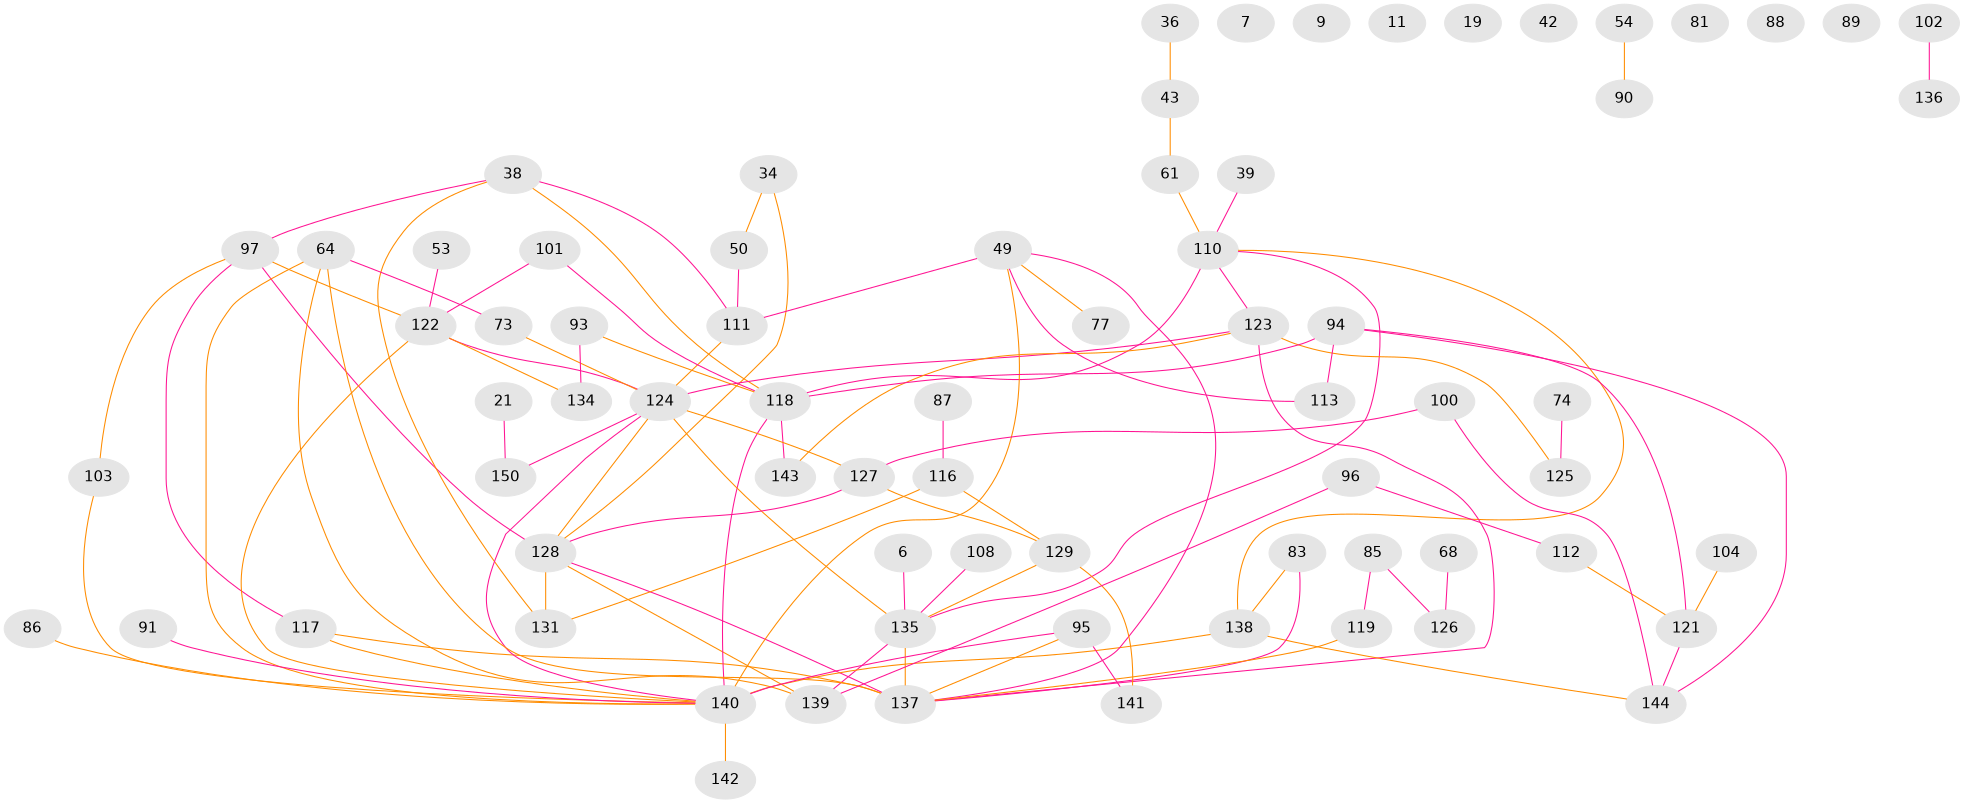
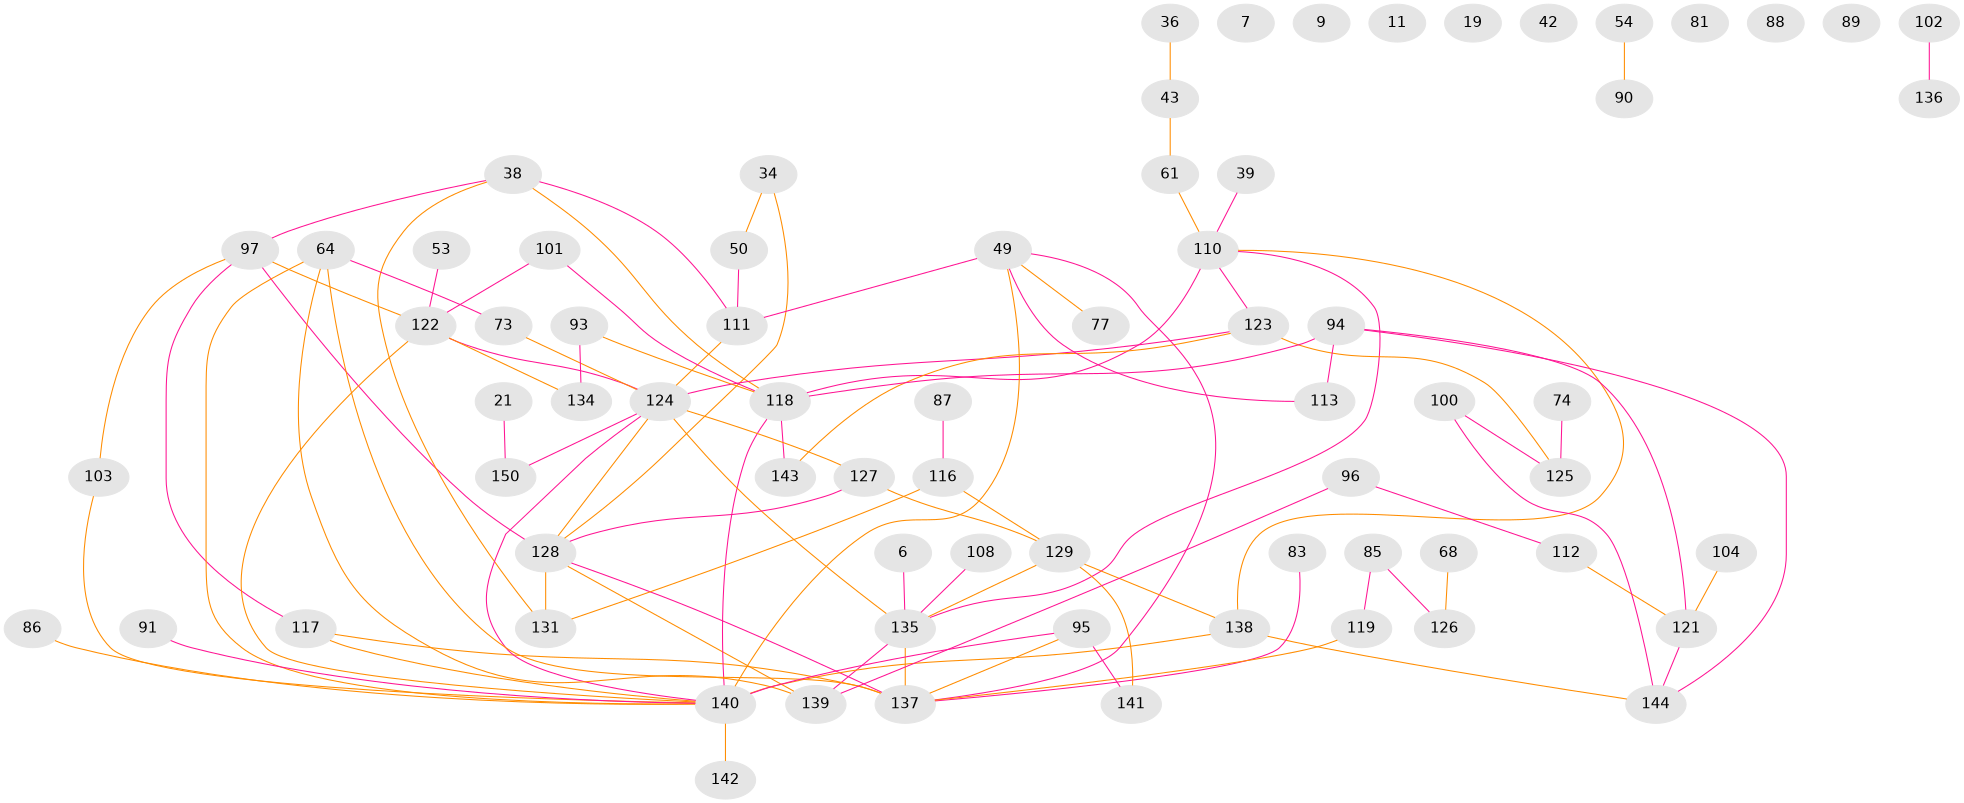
edge "100" -- "127": now "100" -- "125"
edge "83" -- "138": now "129" -- "138"
edge "68" -- "126": color deeppink -> darkorange
edge "123" -- "137": removed
